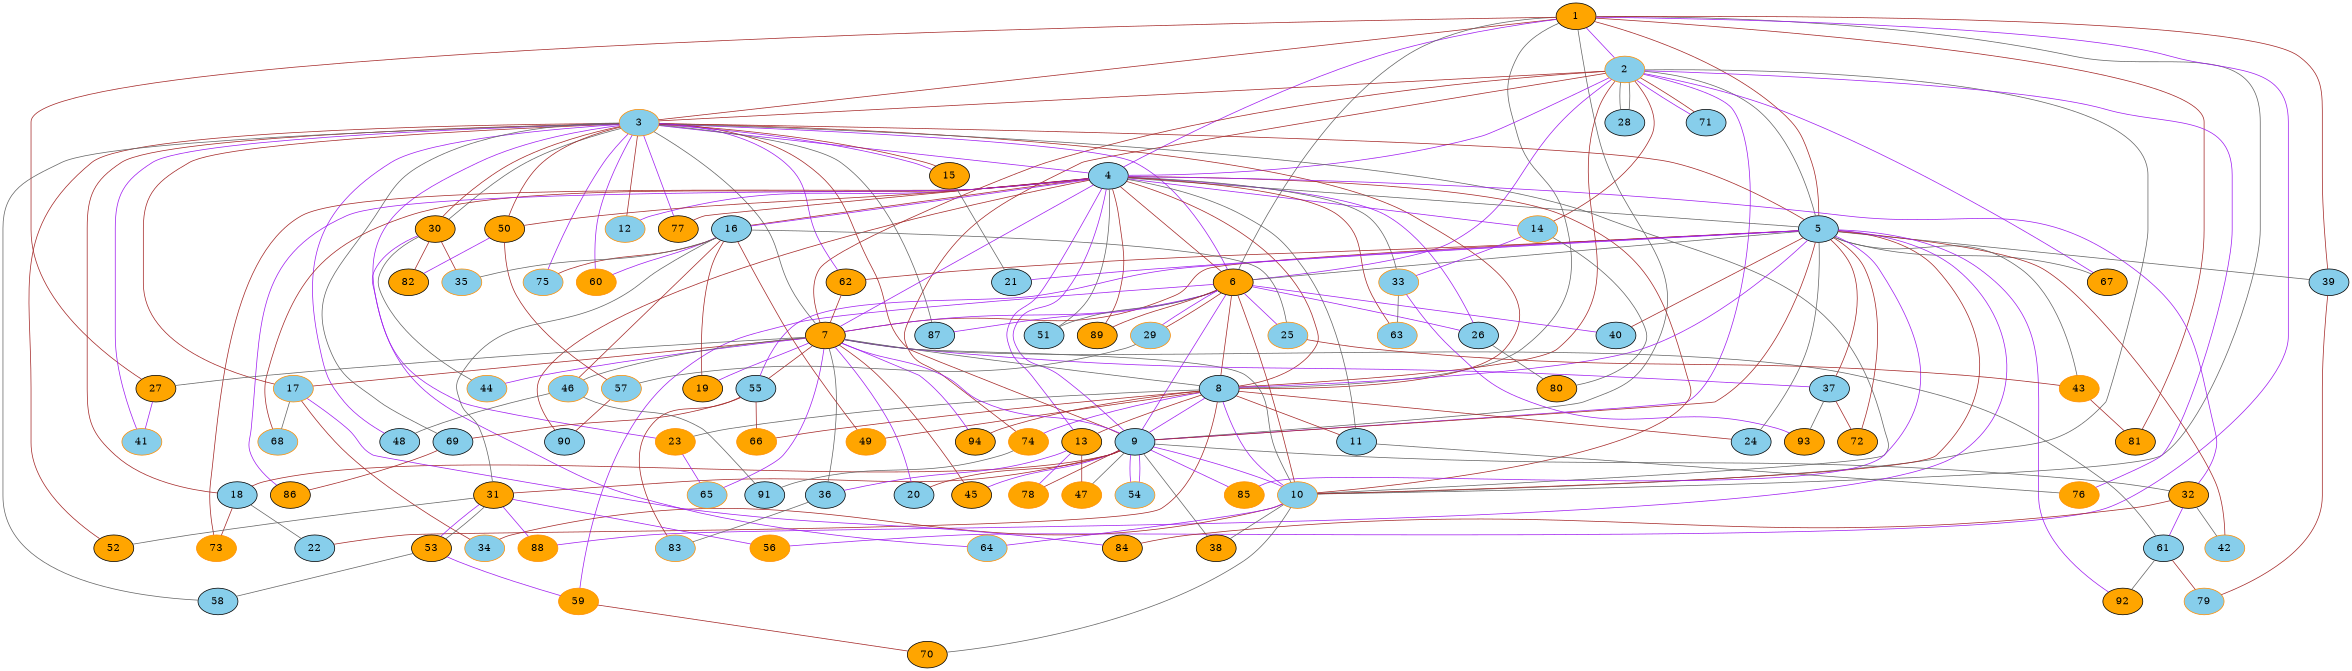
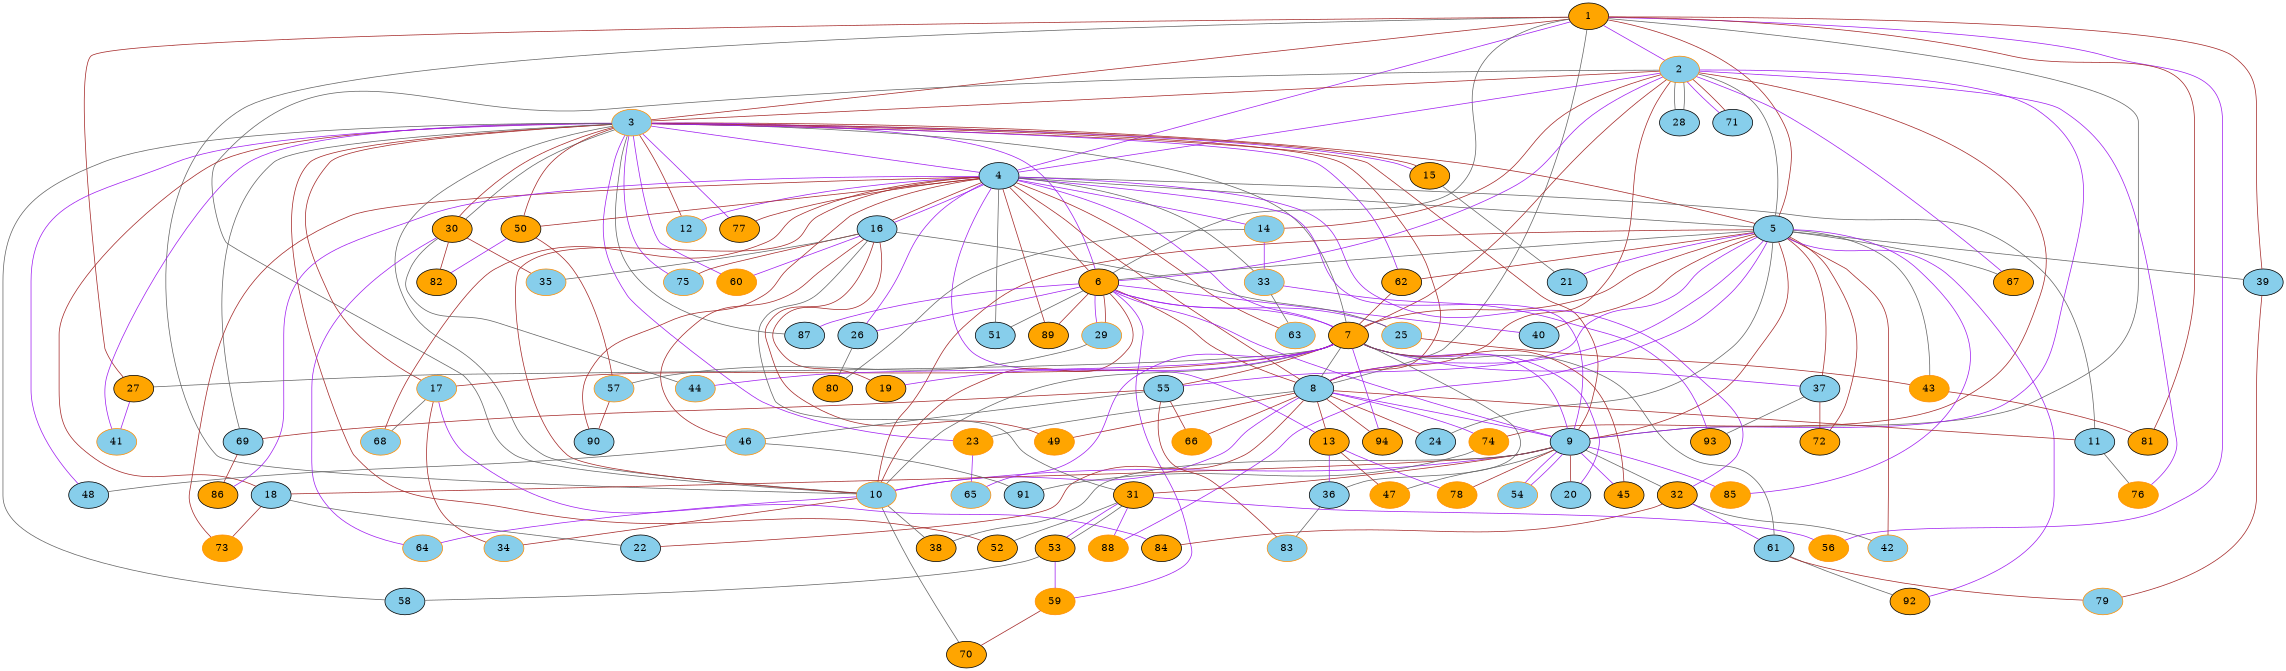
edge "7" -- "46": now "55" -- "46"
